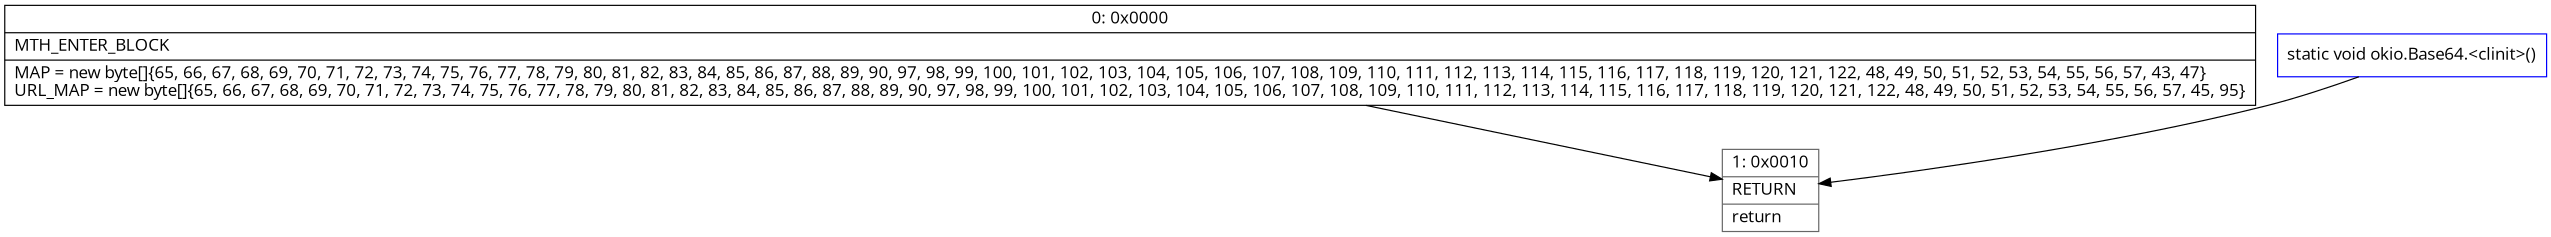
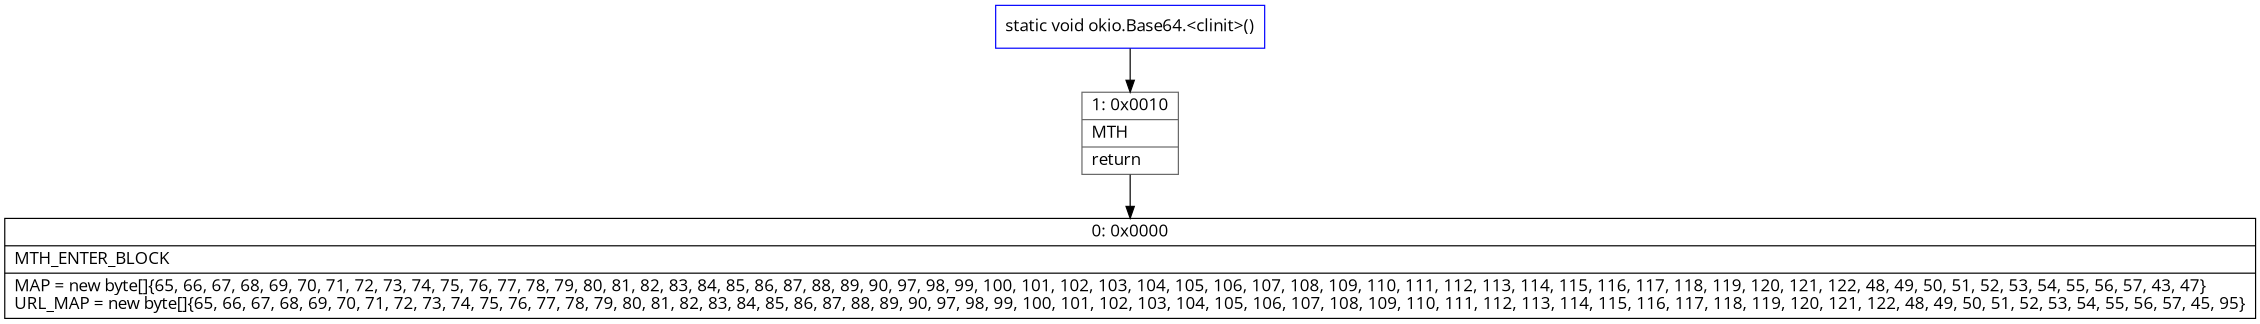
edge "0: 0x0000" -> "1: 0x0010": reversed
node "1: 0x0010": text "RETURN" -> "MTH"
